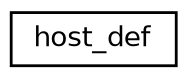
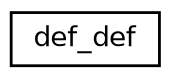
node "host_def": label "host_def" -> "def_def"
